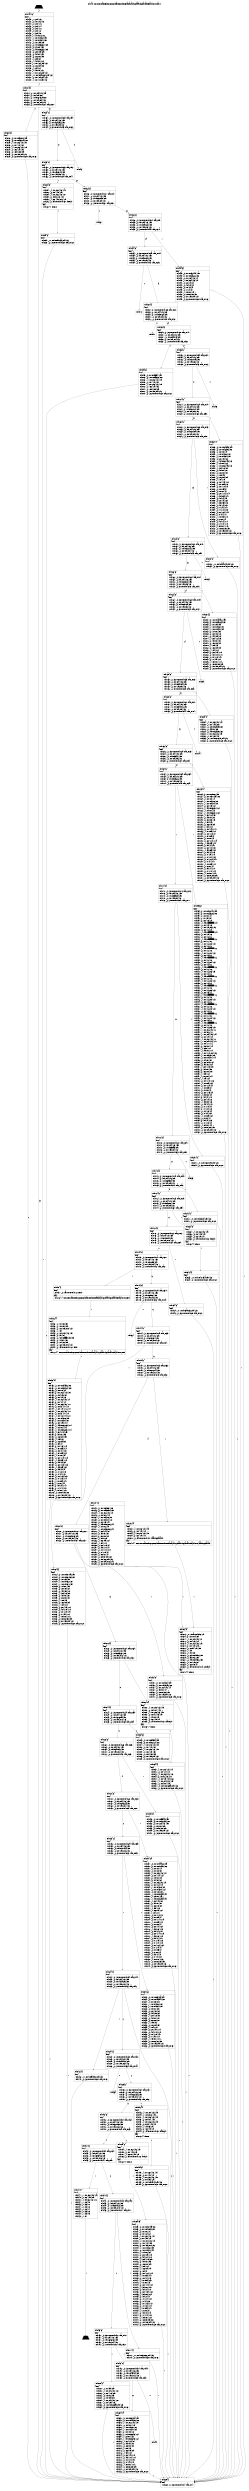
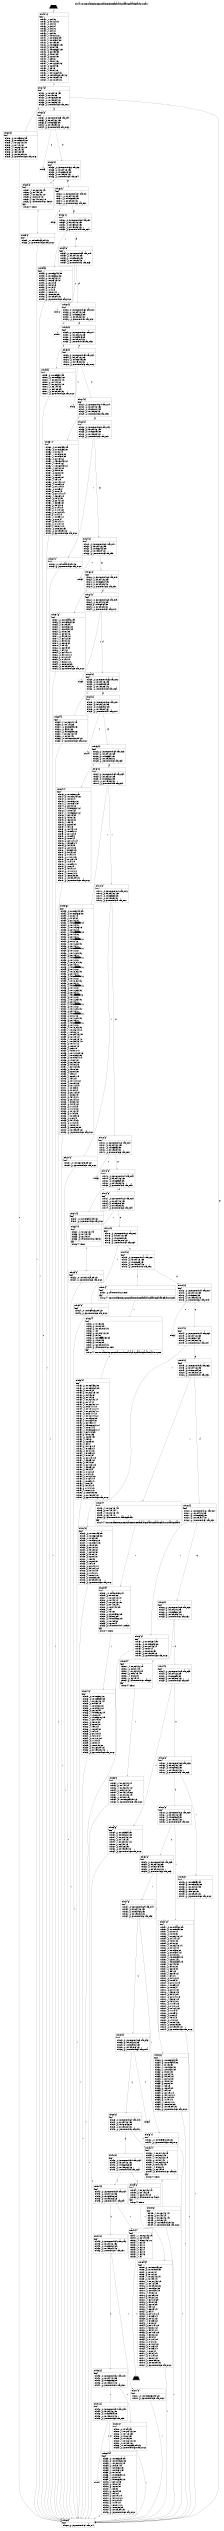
edge "0x402240 [113]" -> "0x402205 [59]": reversed
edge "0x4018b4 [28]" -> "0x40260e [5]": now "0x401e6a [36]" -> "0x40260e [5]"
